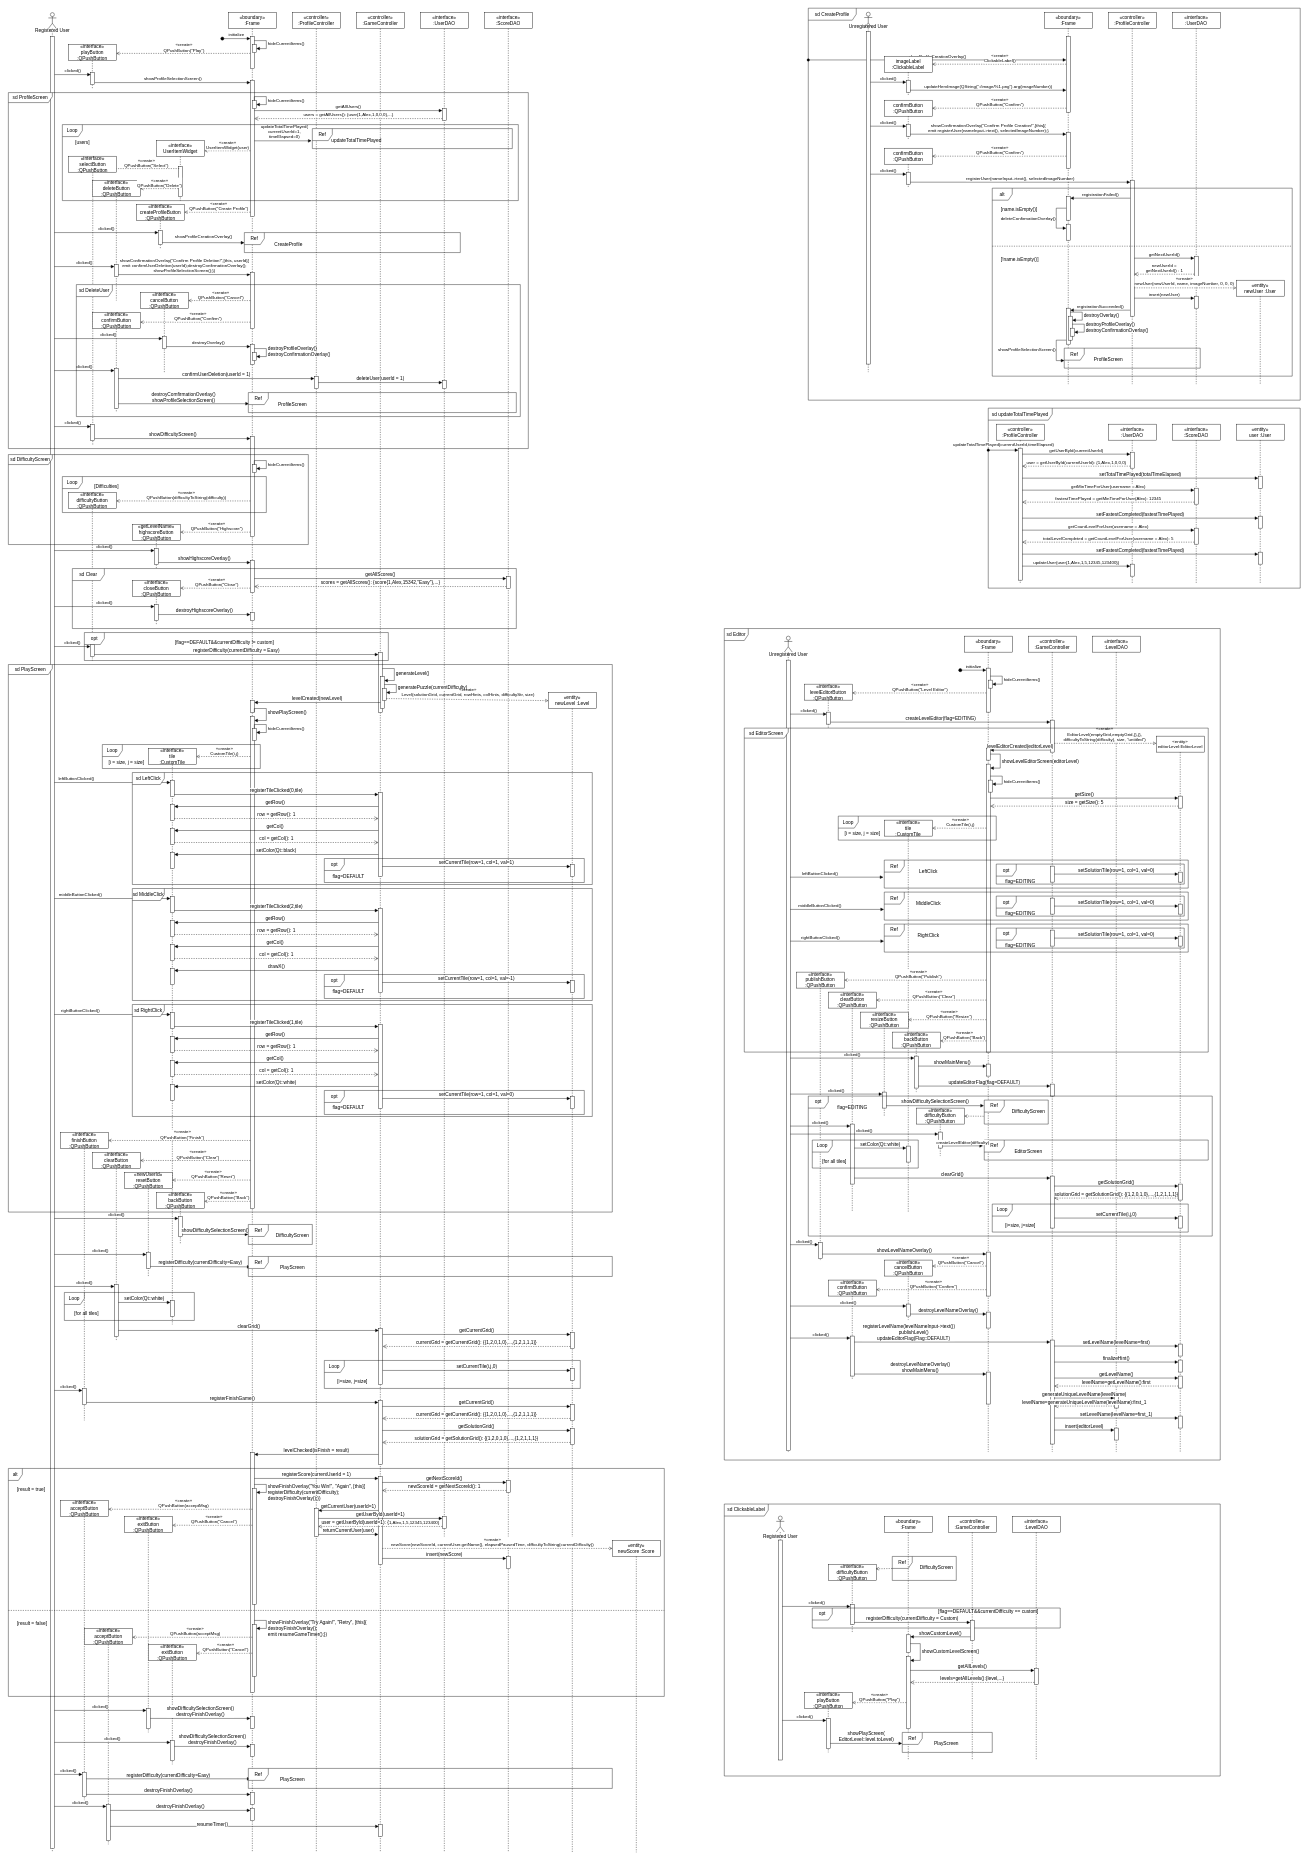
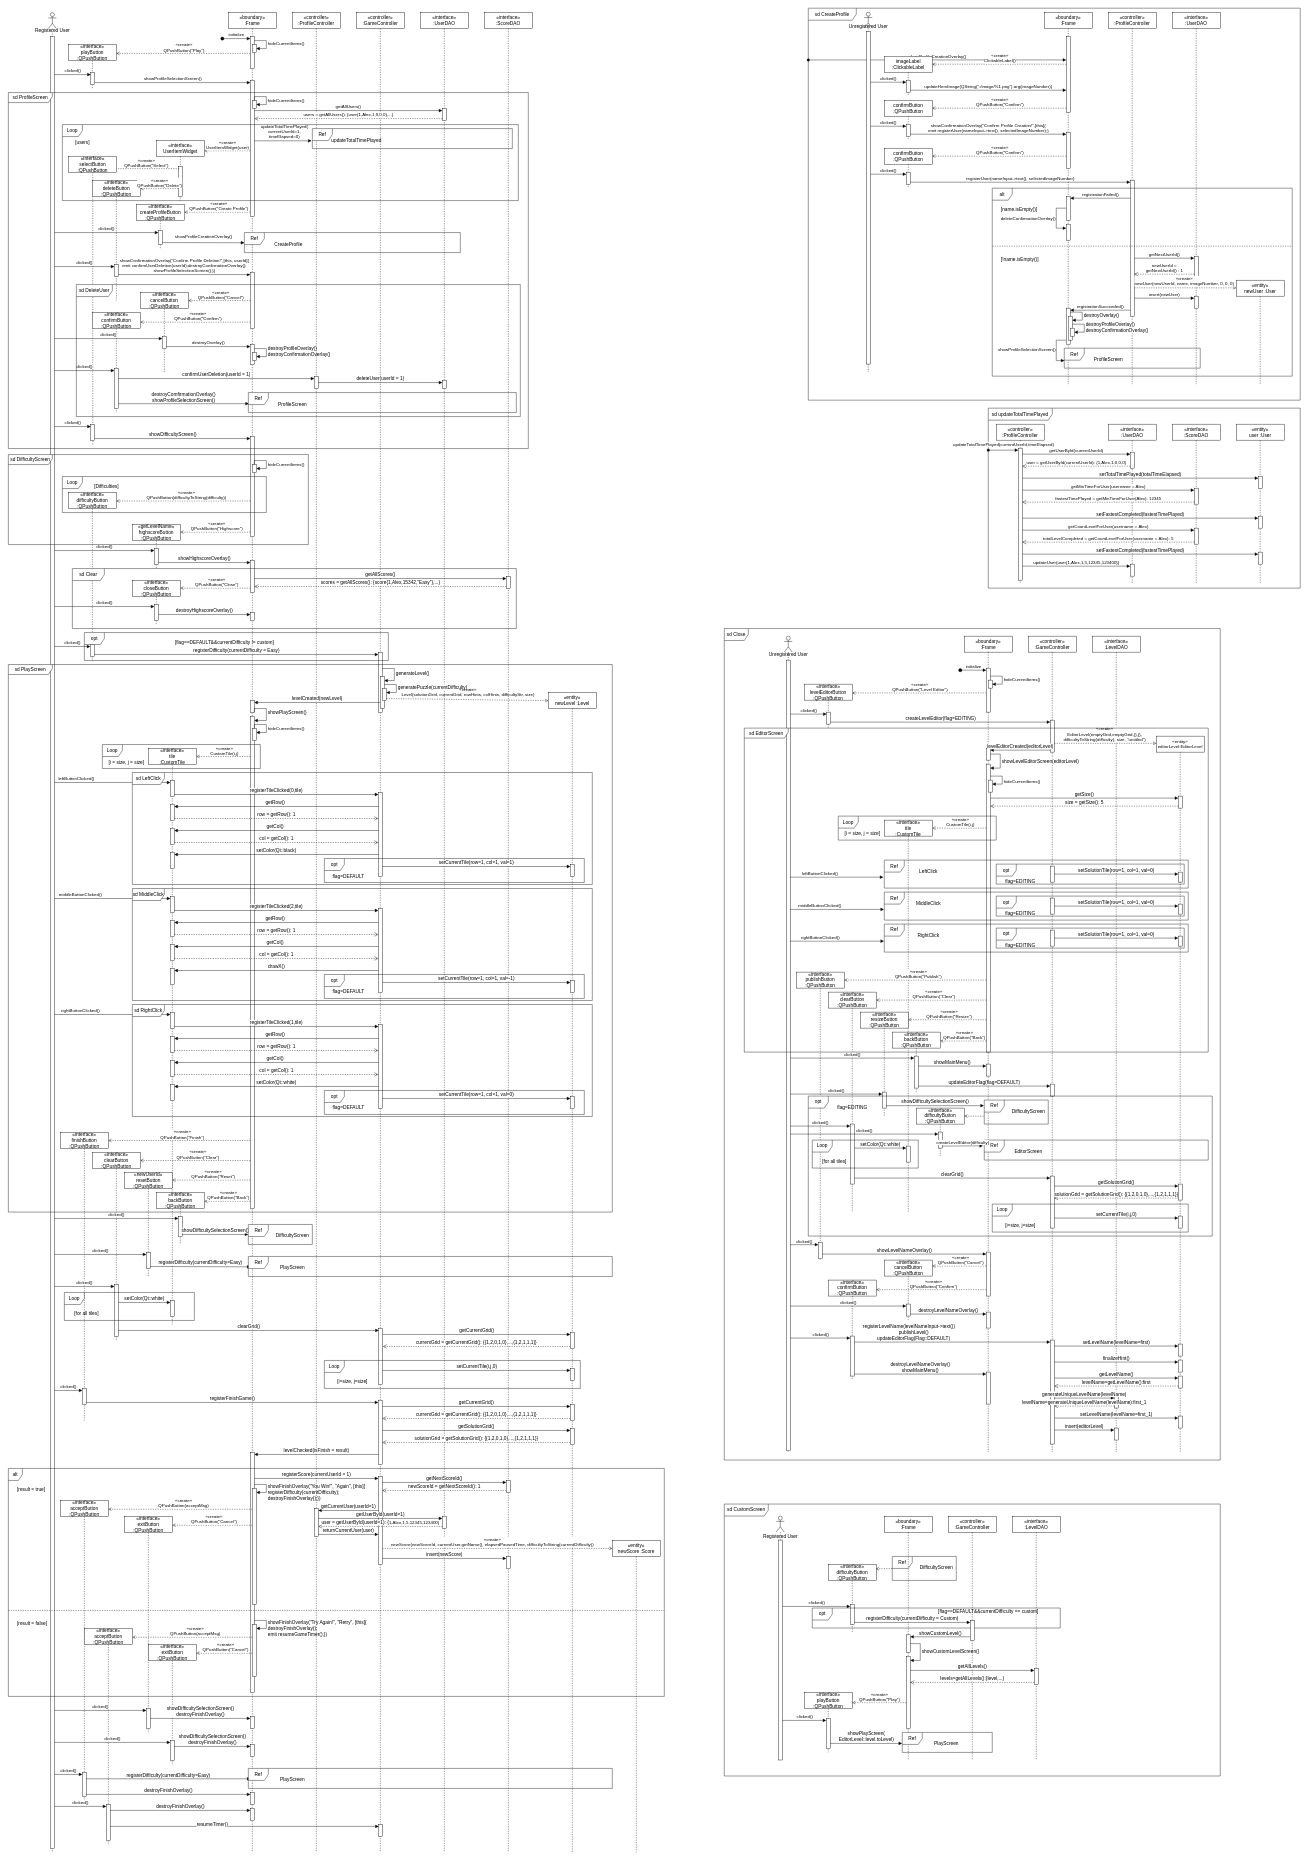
node "sd Editor": label "sd Editor" -> "sd Close"
node "sd ClickableLabel": label "sd ClickableLabel" -> "sd CustomScreen"
